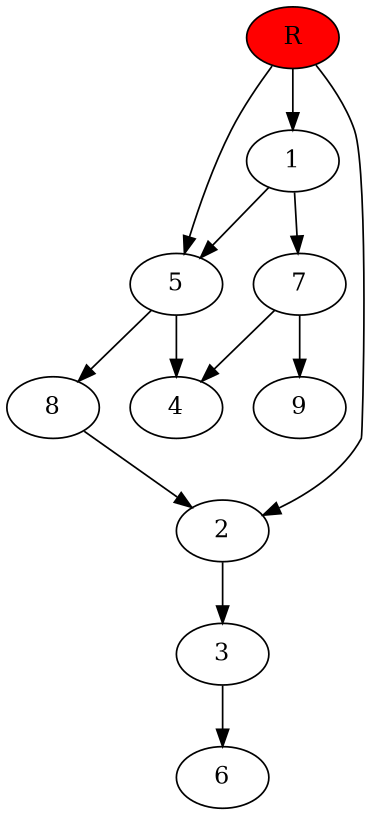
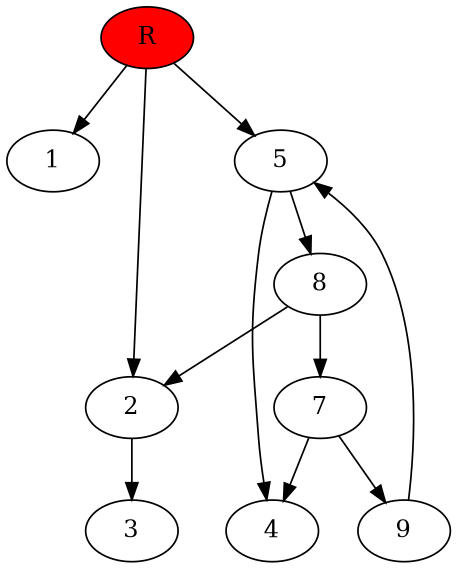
edge "1" -> "7": now "8" -> "7"
edge "1" -> "5": now "9" -> "5"
node "6": removed
